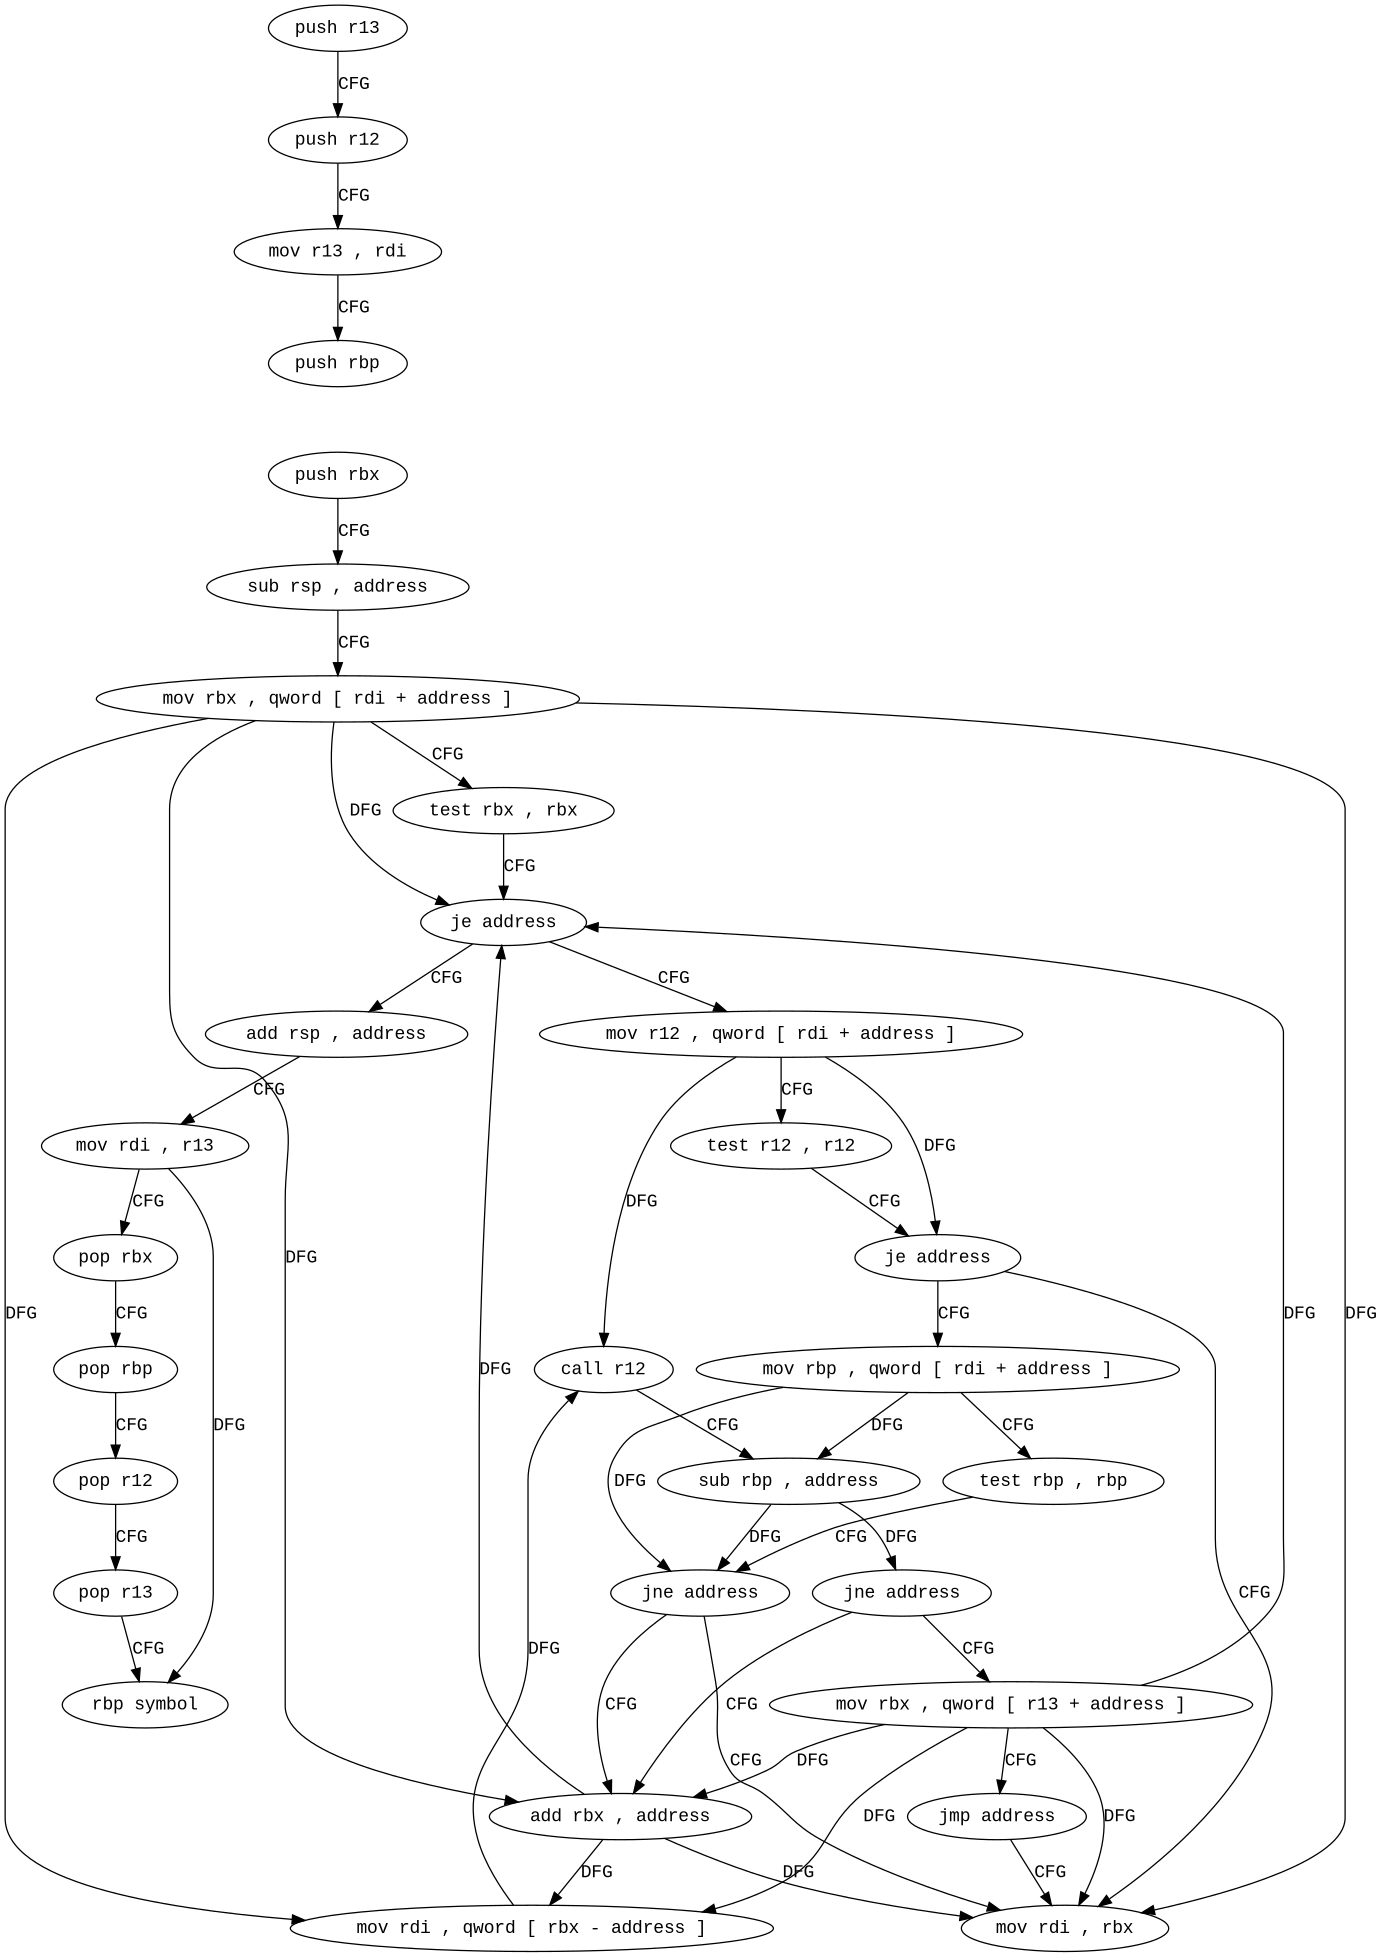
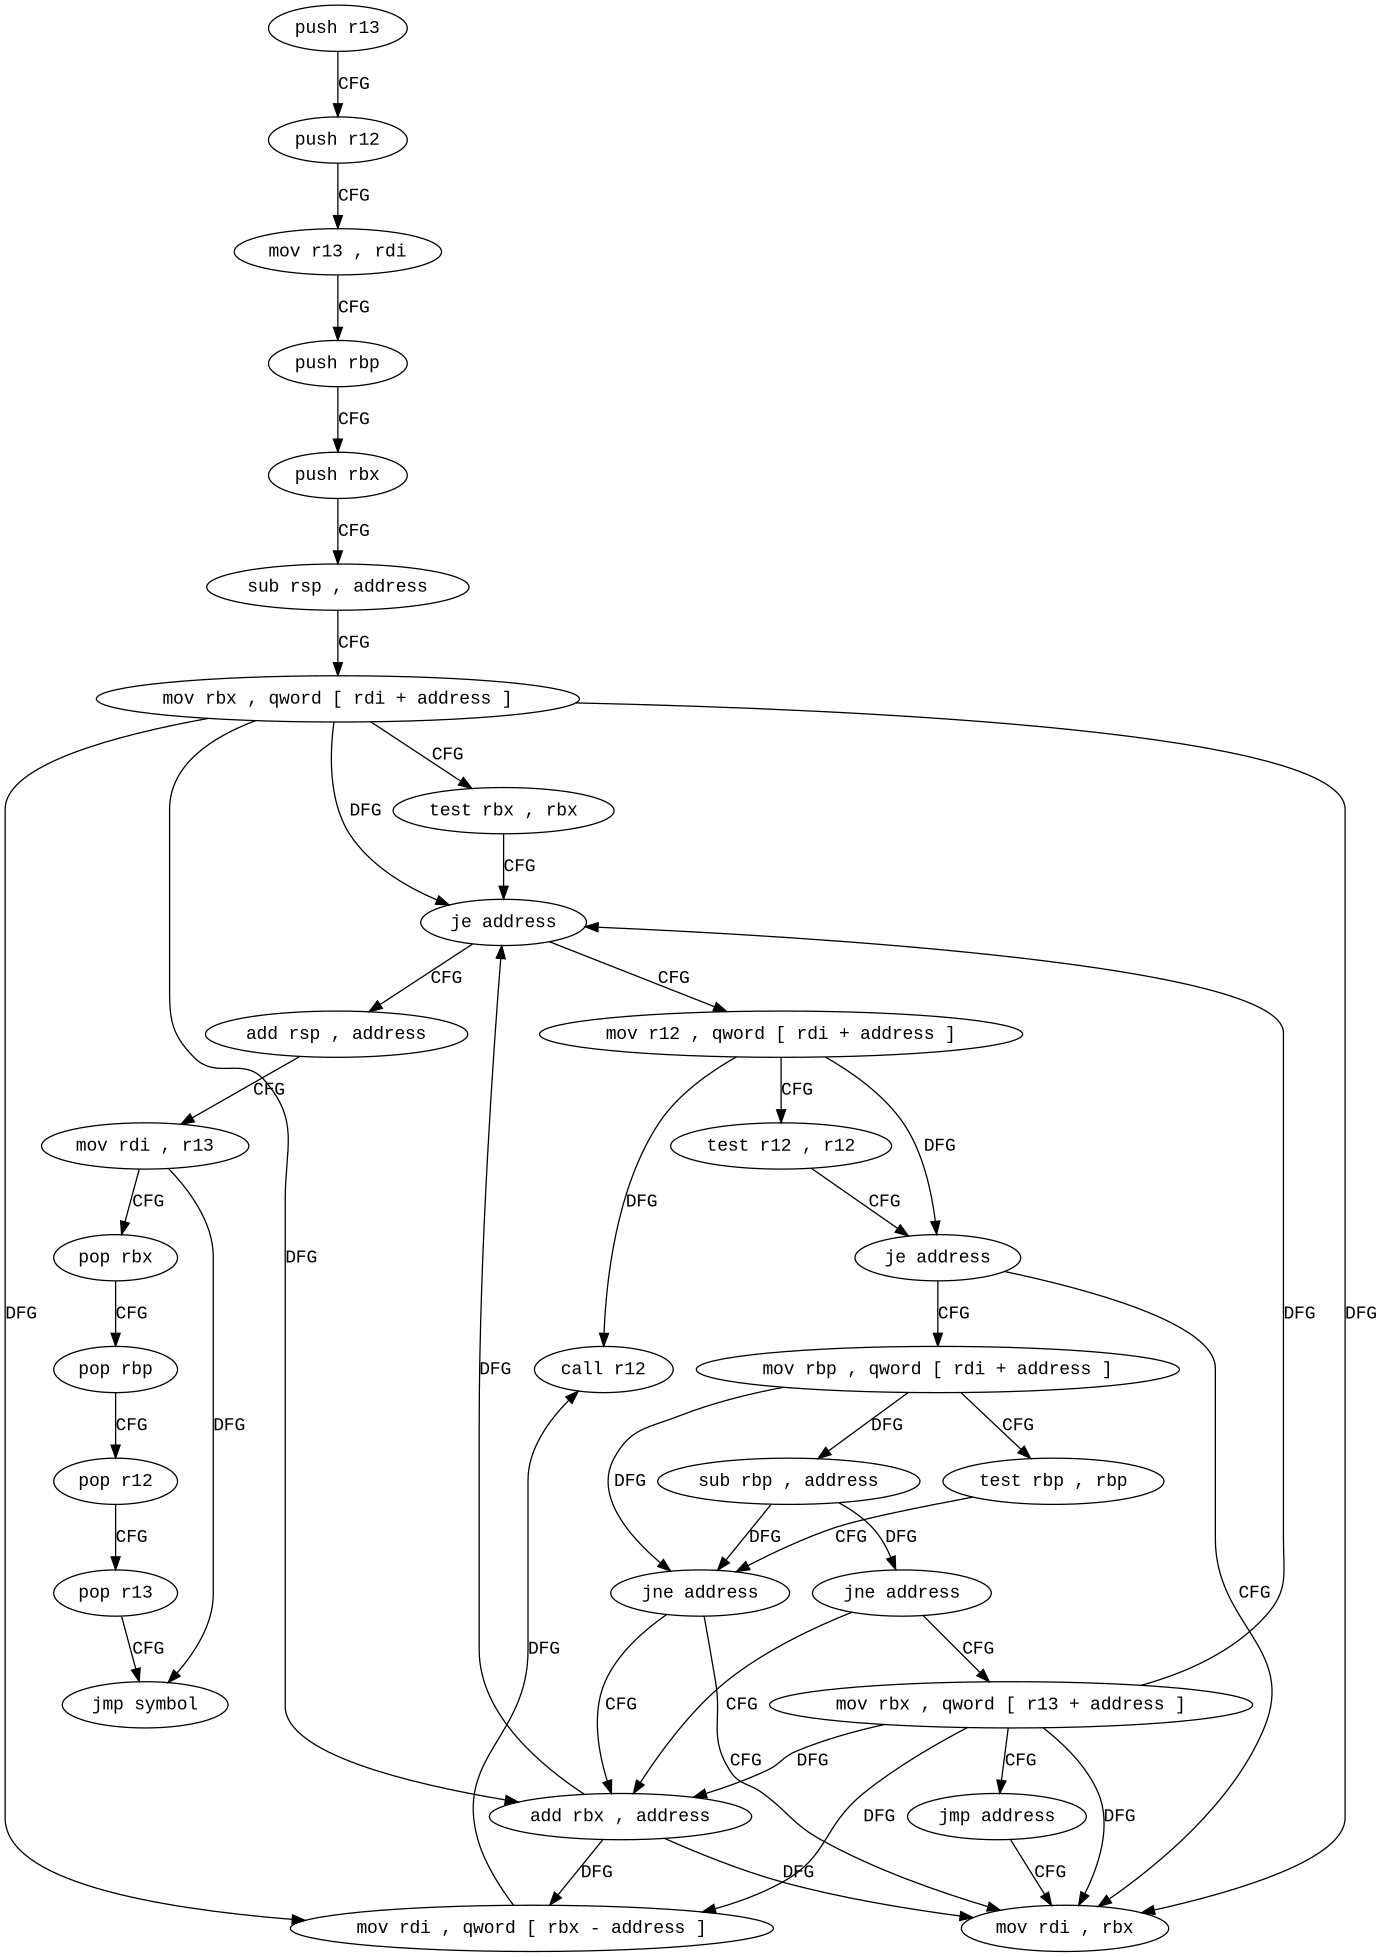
edge "push rbp" -> "push rbx": added, label "CFG"
edge "call r12" -> "sub rbp , address": removed, label "CFG"
node "rbp symbol": label "rbp symbol" -> "jmp symbol"
